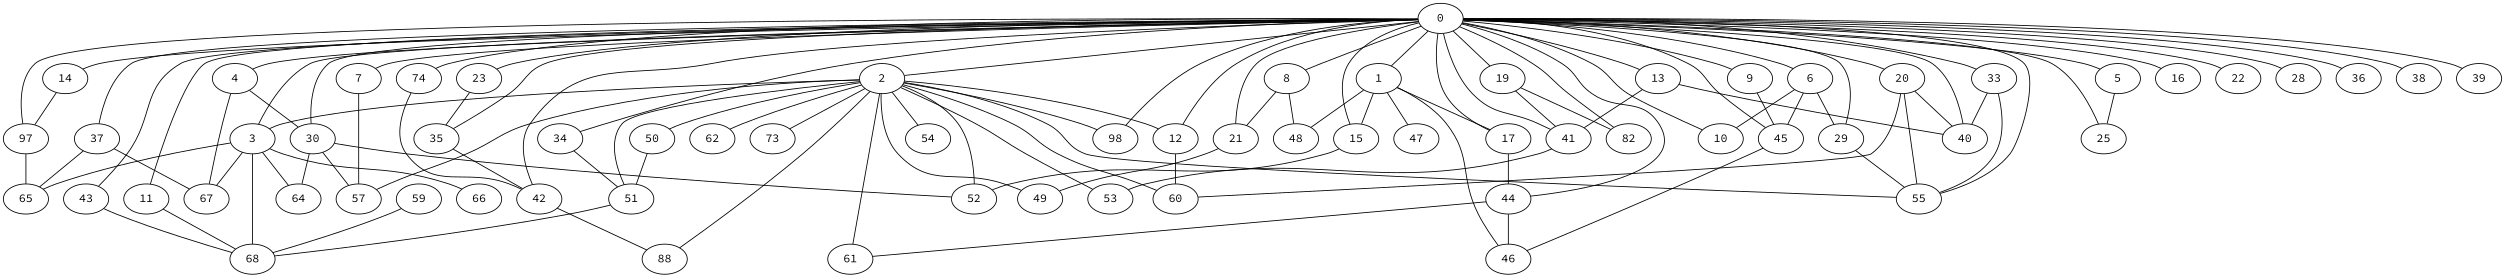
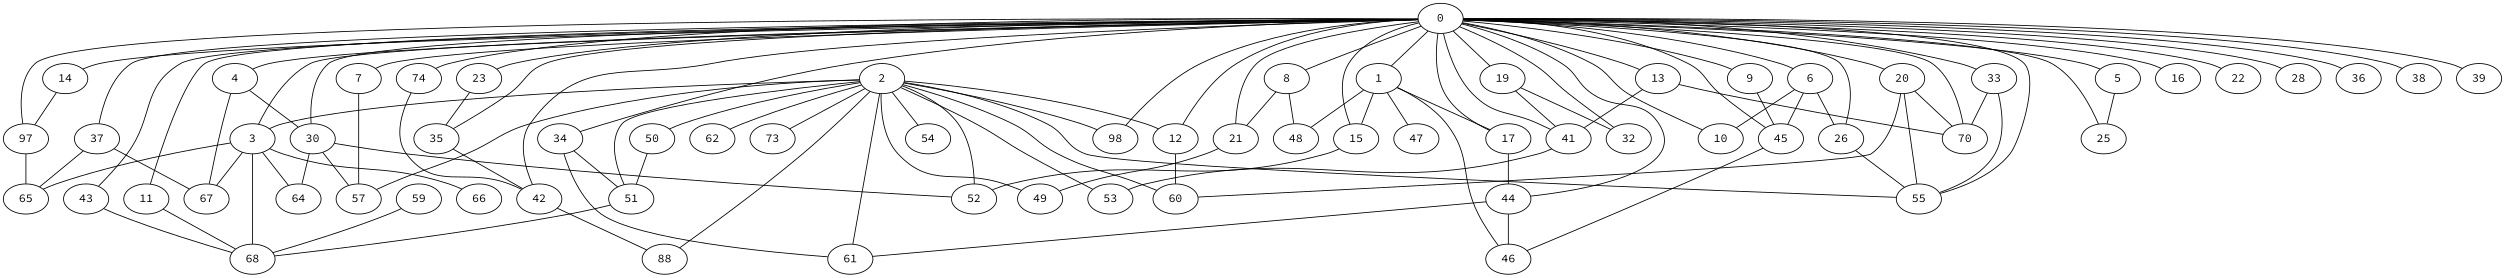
edge "0" -- "2": removed
node "82": label "82" -> "32"
node "29": label "29" -> "26"
node "40": label "40" -> "70"
edge "34" -- "61": added
